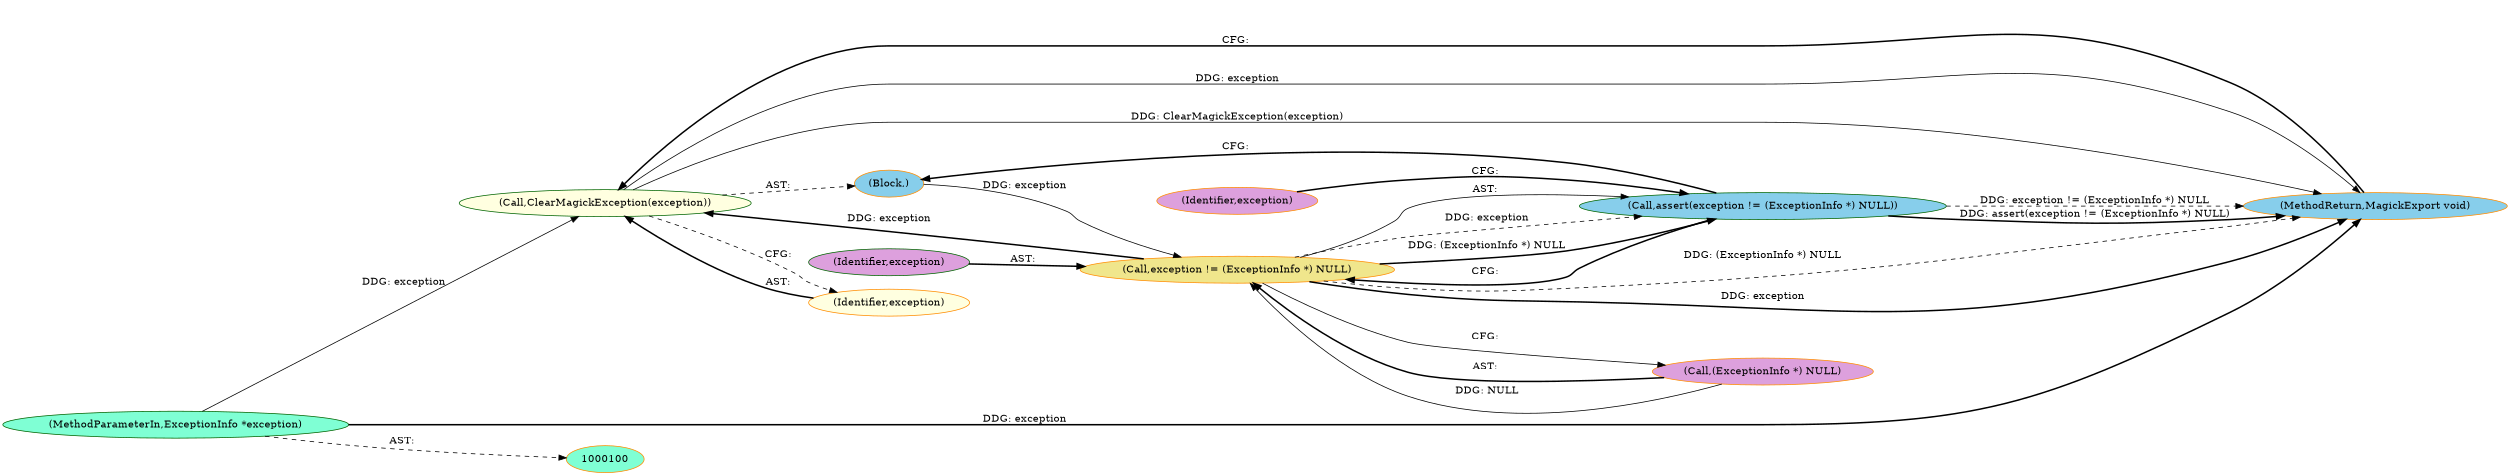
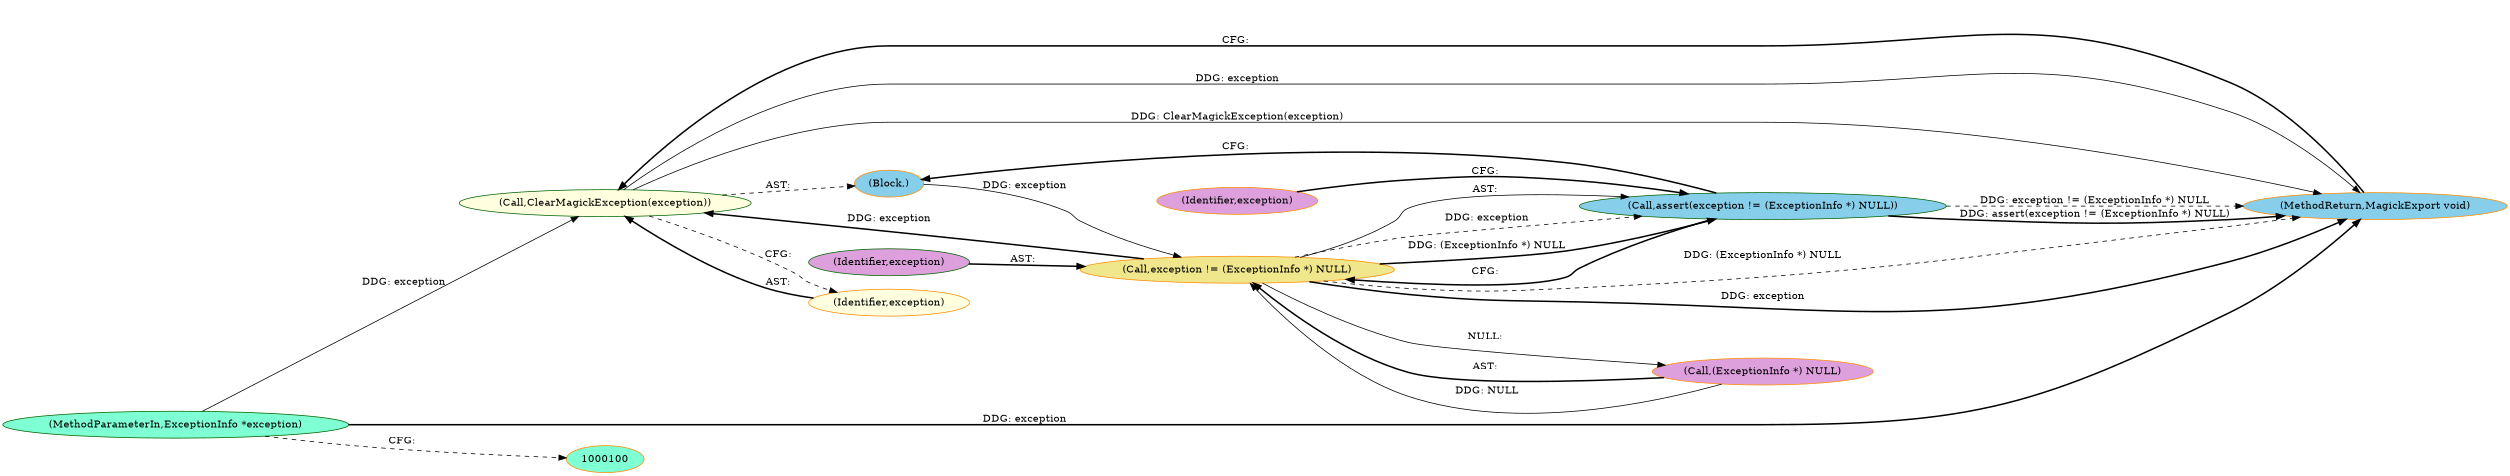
edge "(Call,exception != (ExceptionInfo *) NULL)" -> "(Call,(ExceptionInfo *) NULL)": label "CFG: " -> "NULL: "
edge "(MethodParameterIn,ExceptionInfo *exception)" -> "1000100": label "AST: " -> "CFG: "
